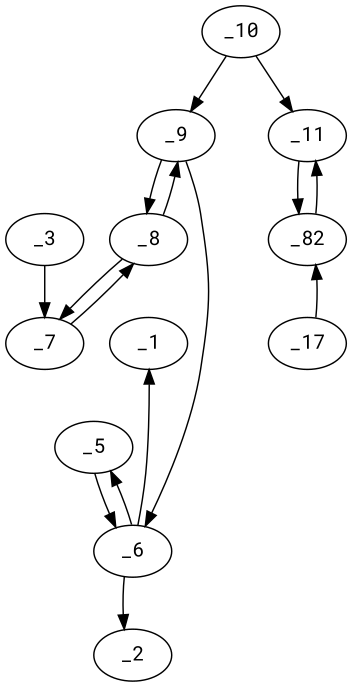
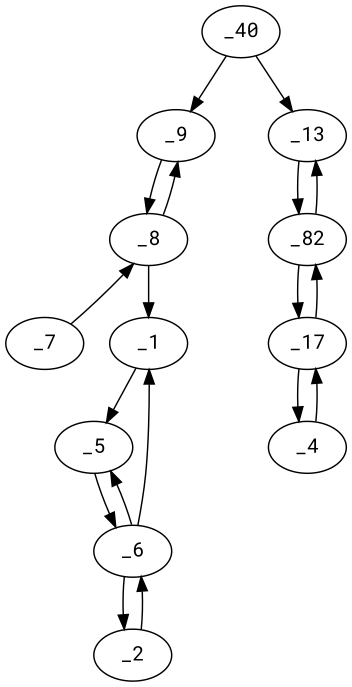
node "_10": label "_10" -> "_40"
node "_11": label "_11" -> "_13"
node "_3": removed
edge "_8" -> "_7": now "_8" -> "_1"
edge "_82" -> "_17": added
edge "_9" -> "_6": now "_2" -> "_6"
edge "_1" -> "_5": added
node "_4": added
